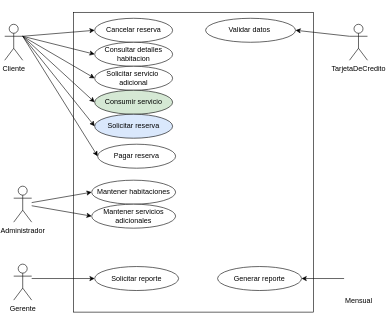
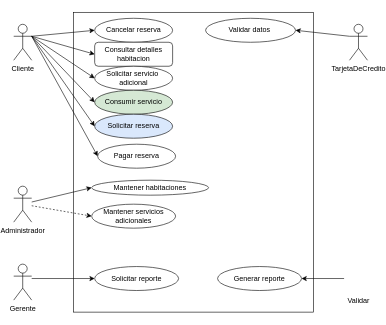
node "Cliente": moved (14, 42) -> (23, 42)
node "Consultar detalles habitacion": shape ellipse -> rounded rectangle
node "Mantener habitaciones": size 84x24 -> 117x15
edge "Administrador" -> "Mantener servicios adicionales": style solid -> dashed
node "Mensual": label "Mensual" -> "Validar"
